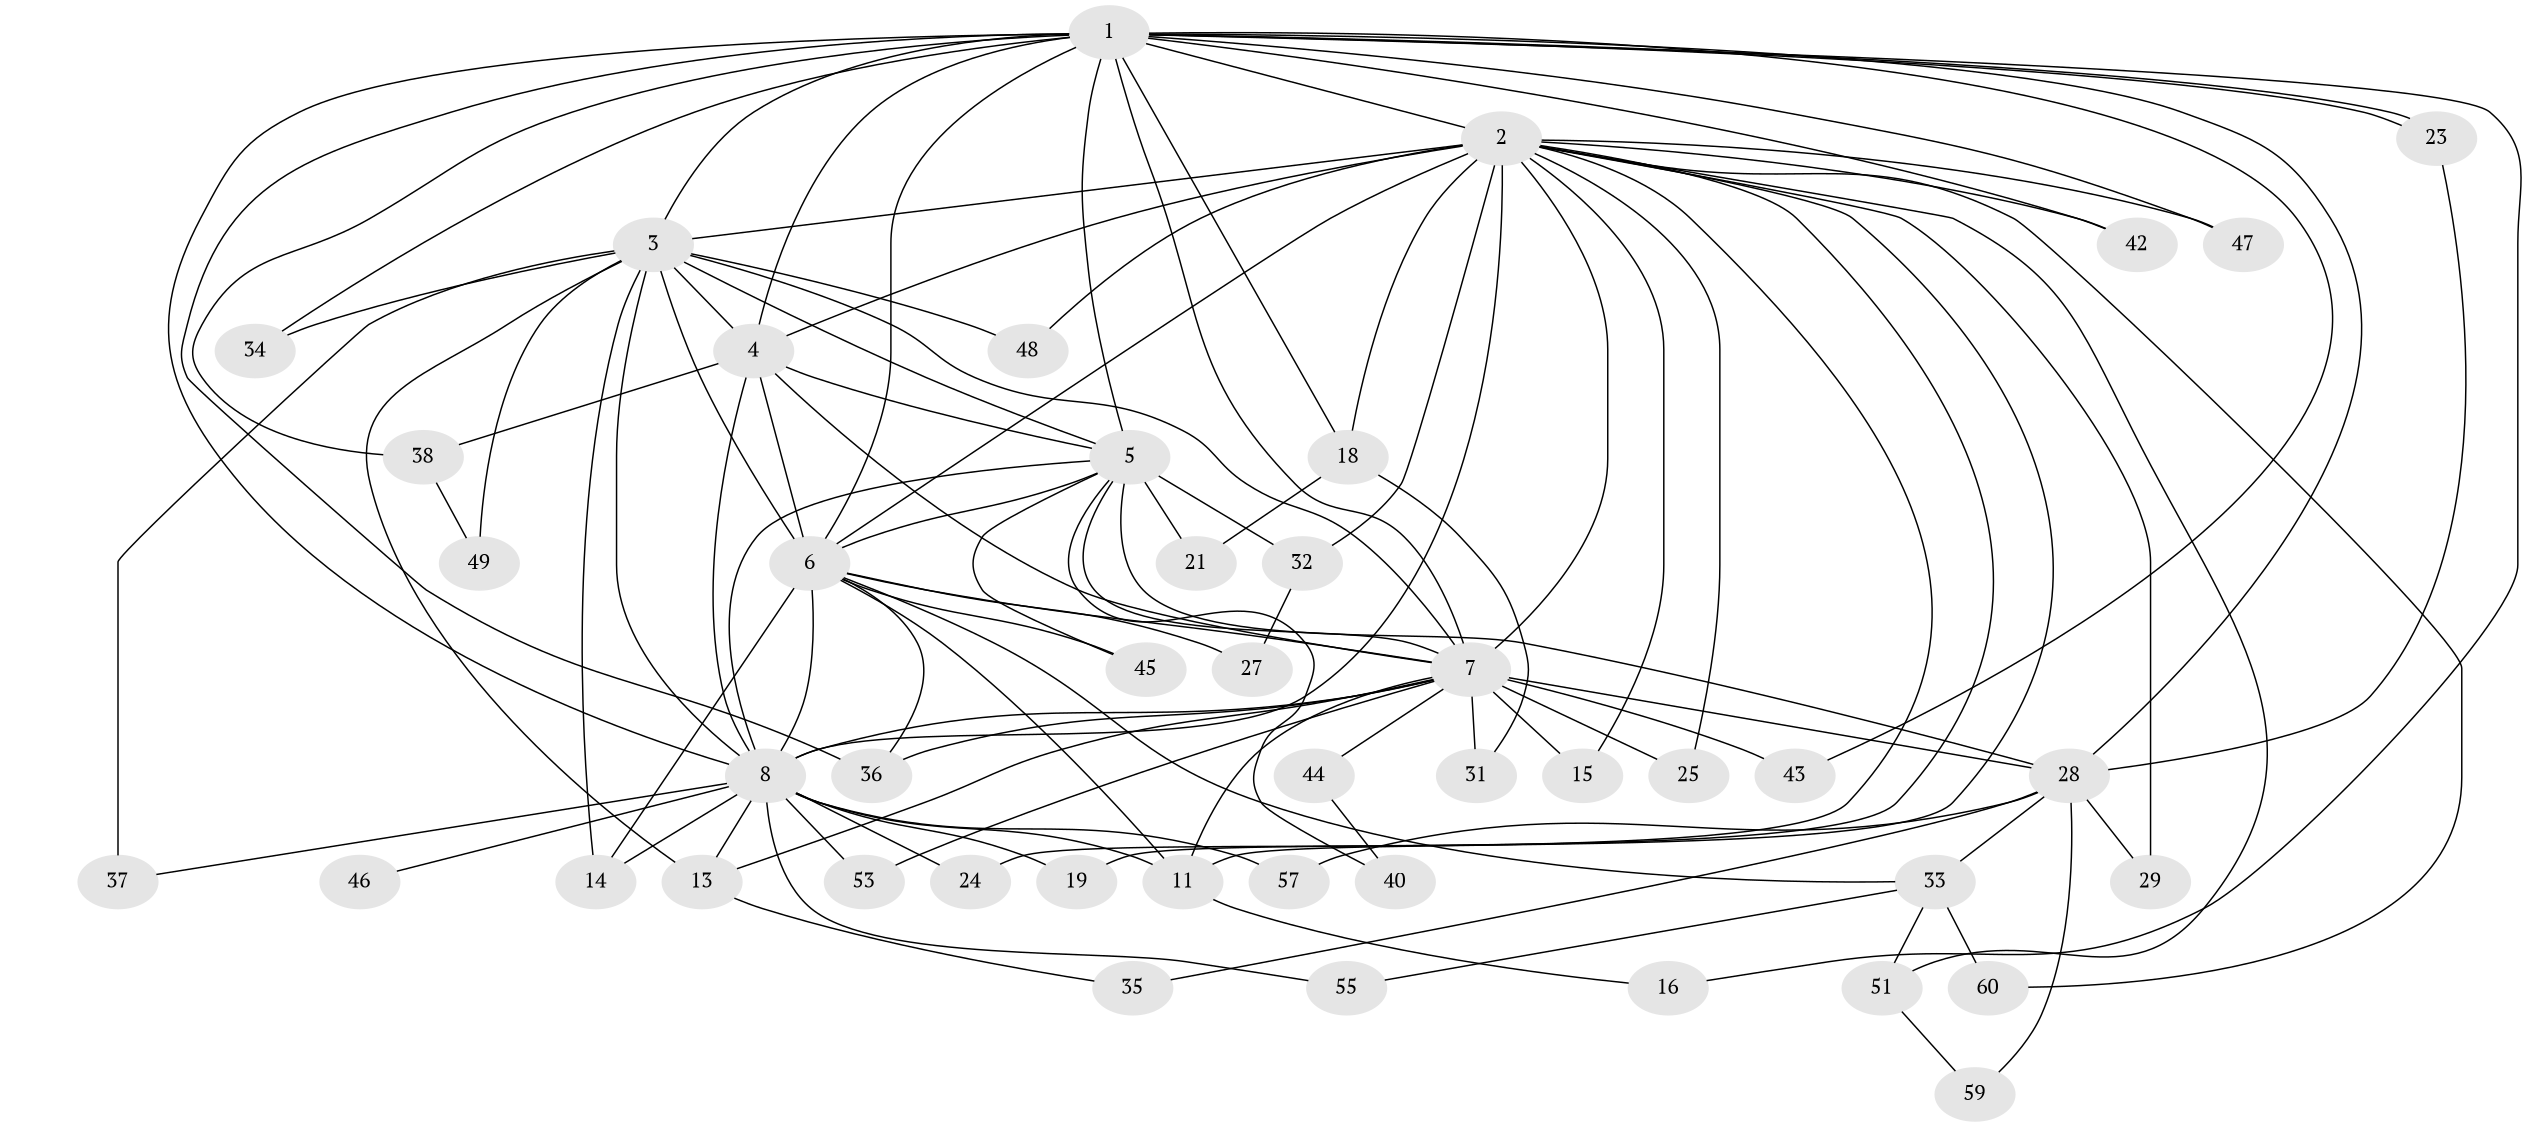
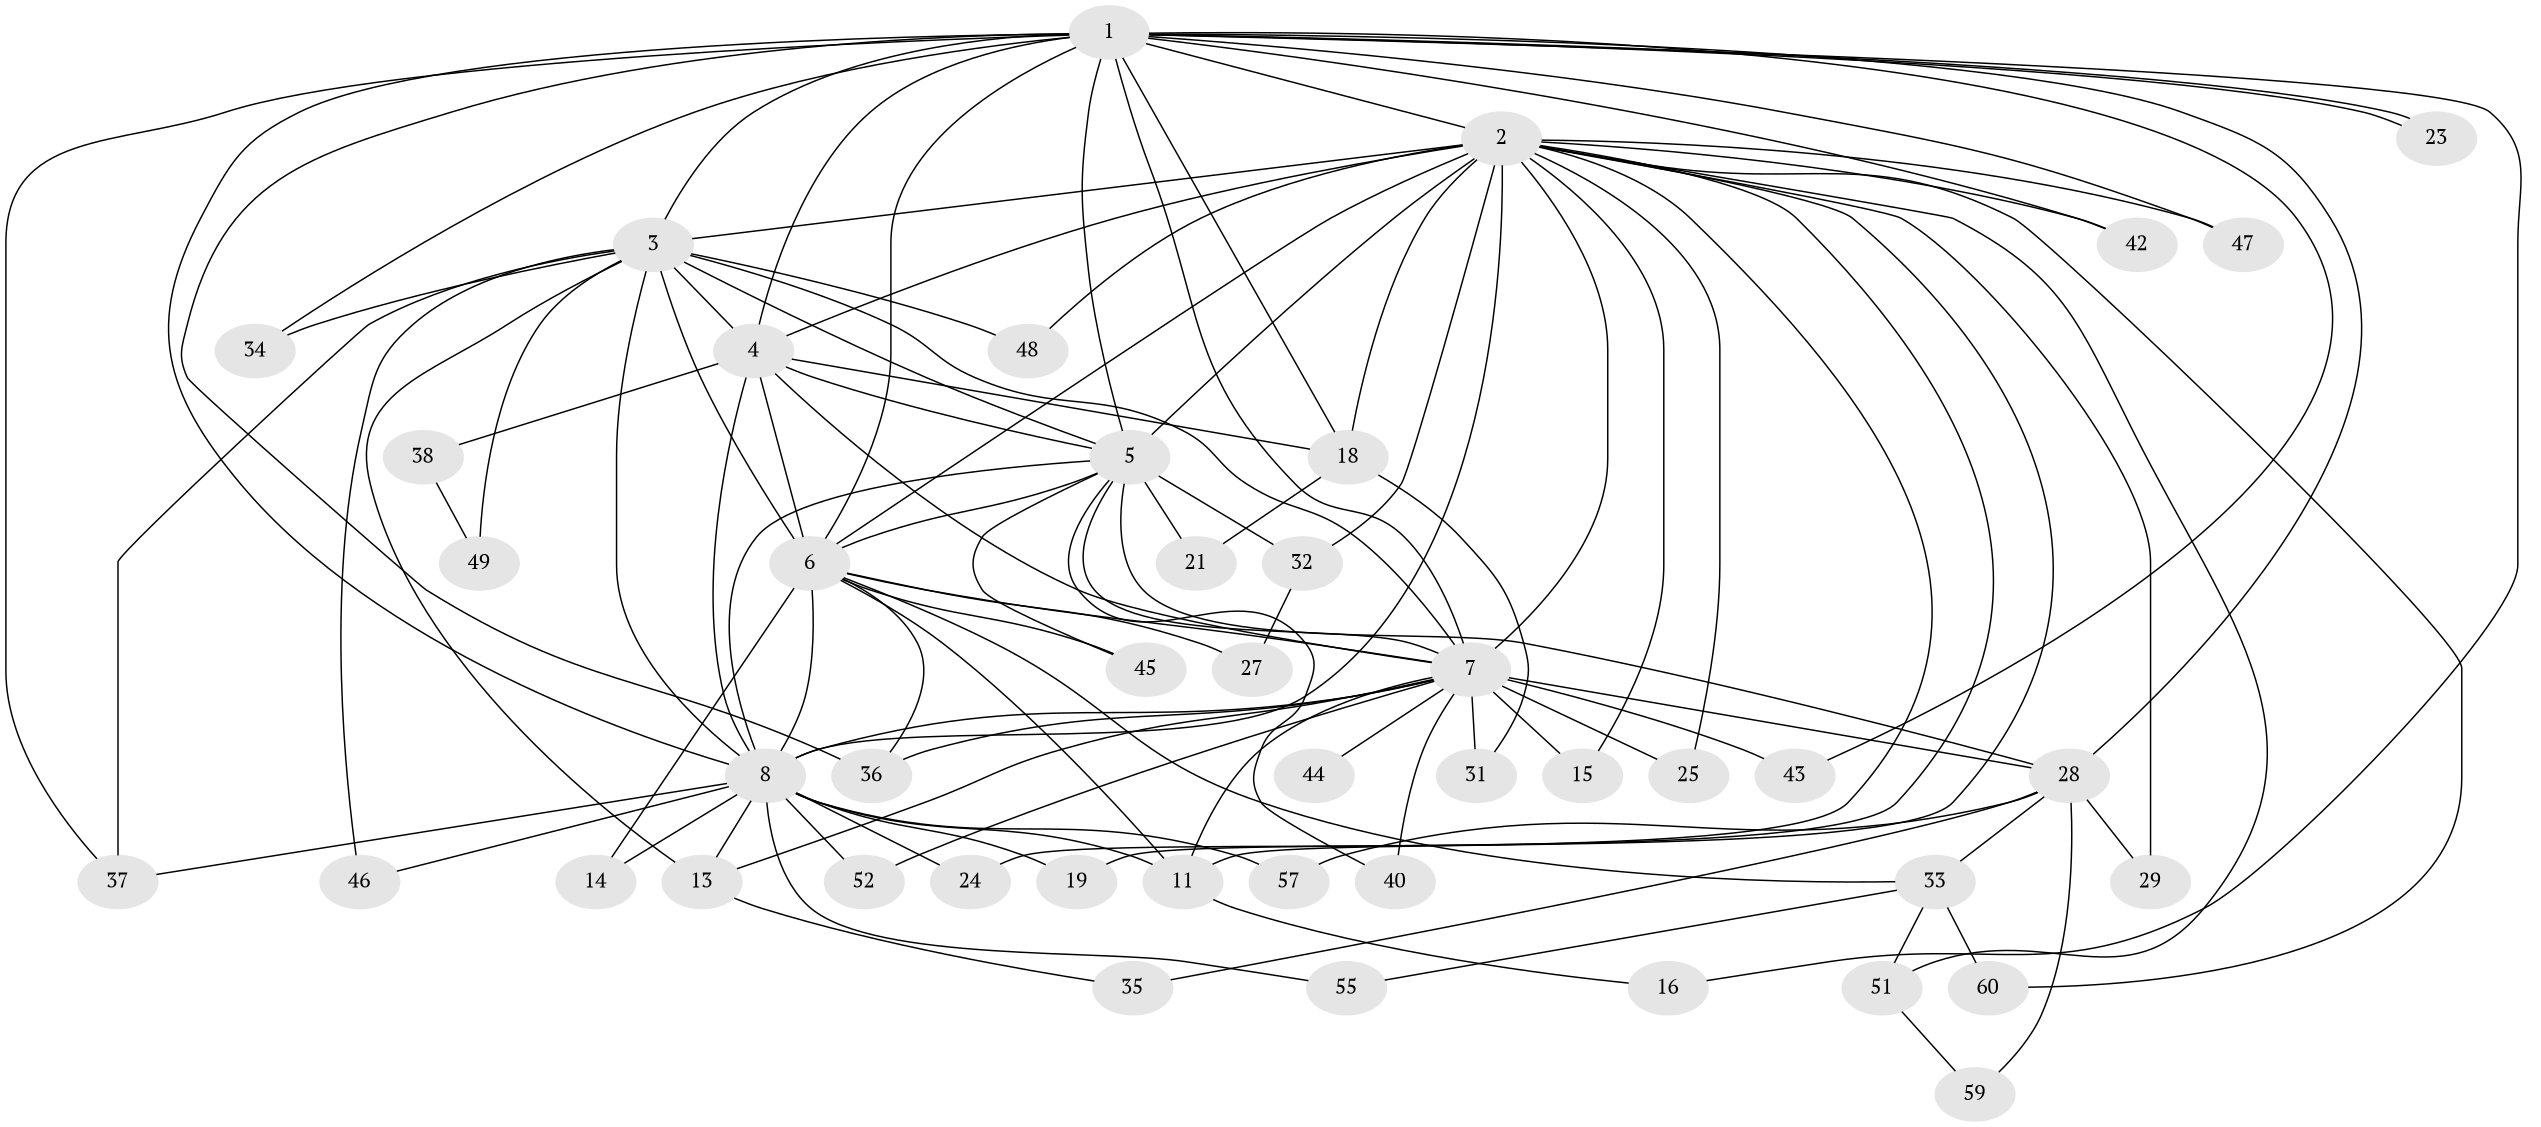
edge "1" -- "38": now "1" -- "37"
edge "2" -- "5": added
edge "4" -- "18": added
edge "3" -- "14": now "3" -- "46"
edge "23" -- "28": removed
edge "44" -- "40": now "7" -- "40"
node "53": label "53" -> "52"
